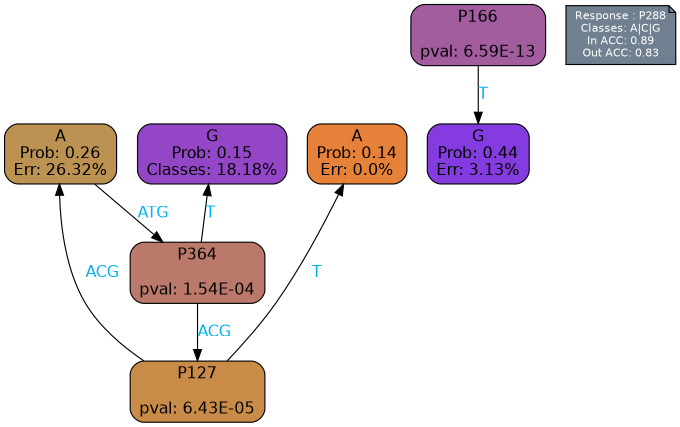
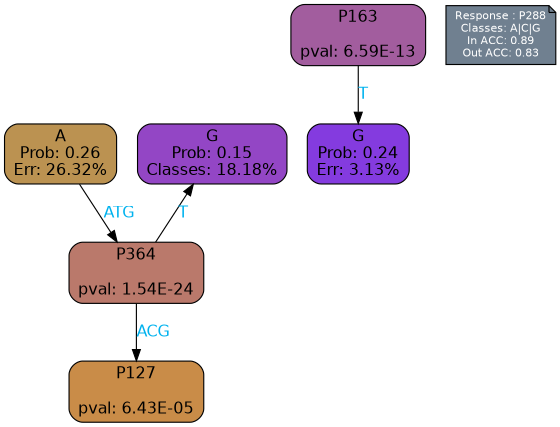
node "P166 pval: 6.59E-13": label "P166 pval: 6.59E-13" -> "P163 pval: 6.59E-13"
node "A Prob: 0.14 Err: 0.0%": removed
node "G Prob: 0.44 Err: 3.13%": label "G Prob: 0.44 Err: 3.13%" -> "G Prob: 0.24 Err: 3.13%"
node "P364 pval: 1.54E-04": label "P364 pval: 1.54E-04" -> "P364 pval: 1.54E-24"
edge "P127 pval: 6.43E-05" -> "A Prob: 0.26 Err: 26.32%": removed, label "ACG"
